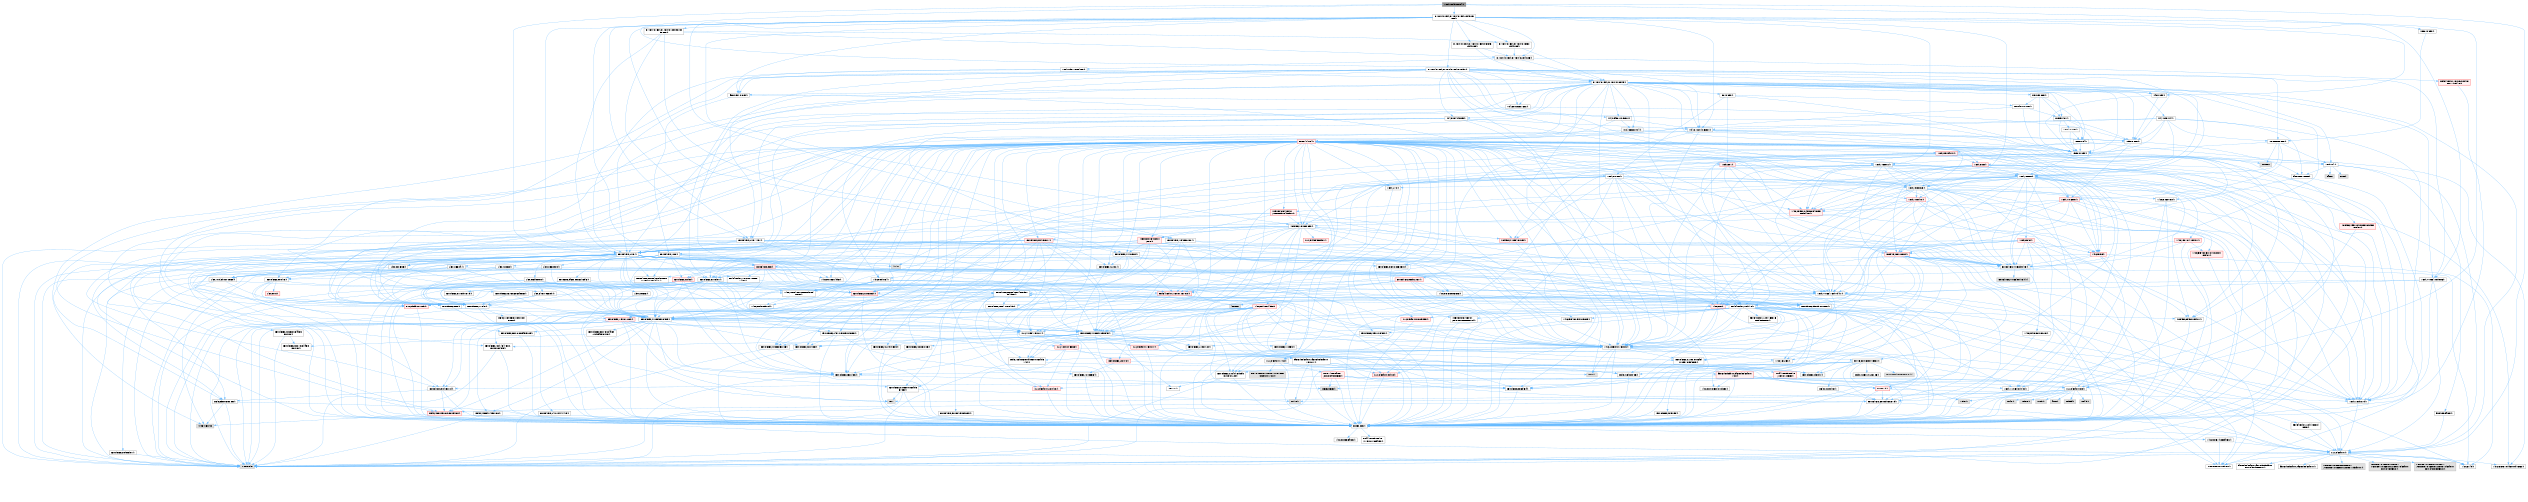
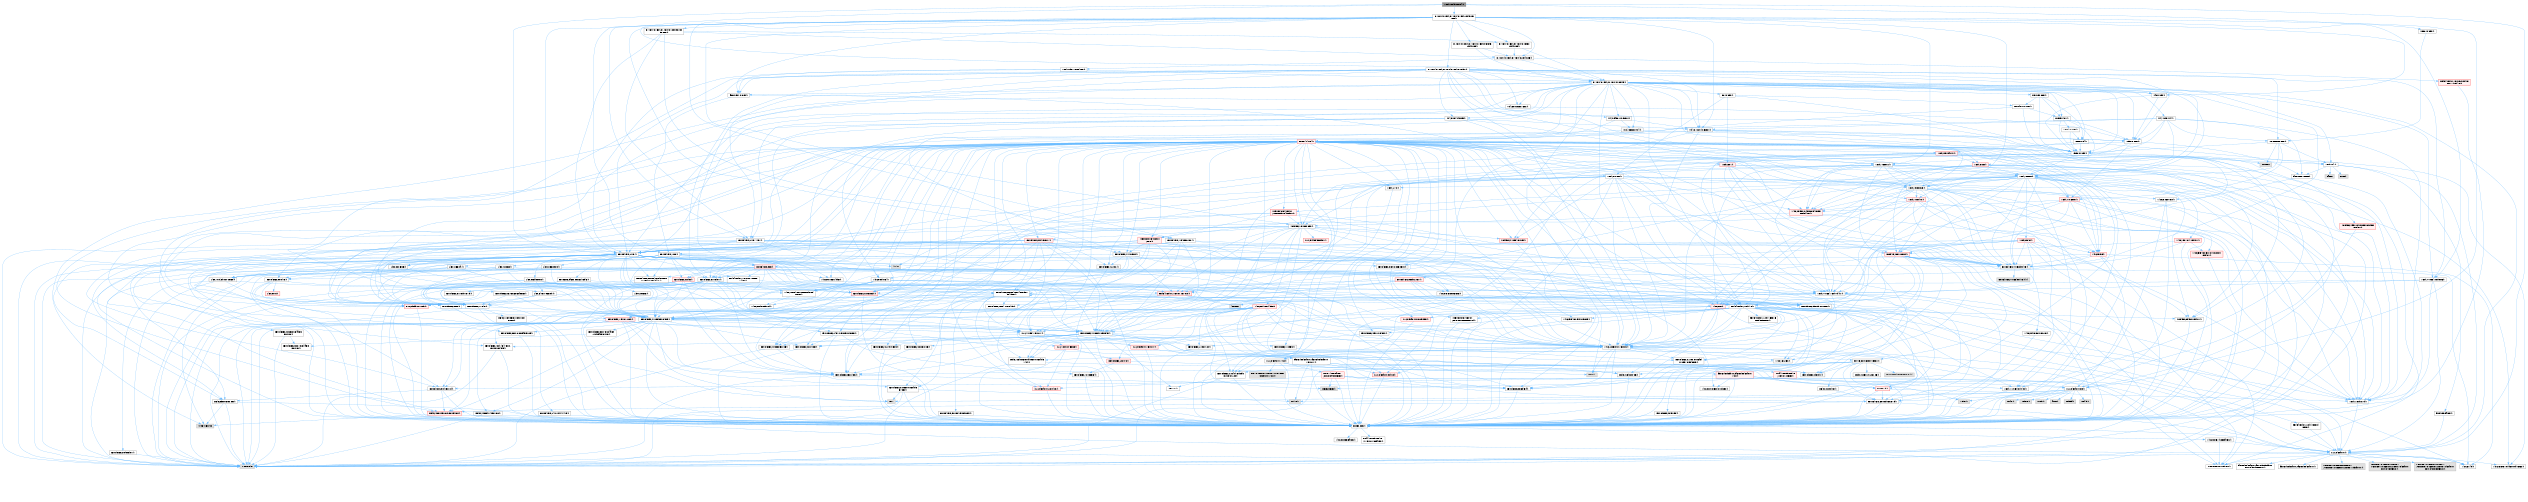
edge "Math/Box.h" -> "Misc/AssertionMacros.h": now "Math/Box.h" -> "Templates/Identity.h"
edge "Algo/Reverse.h" -> "CoreTypes.h": now "Containers/Set.h" -> "CoreTypes.h"
